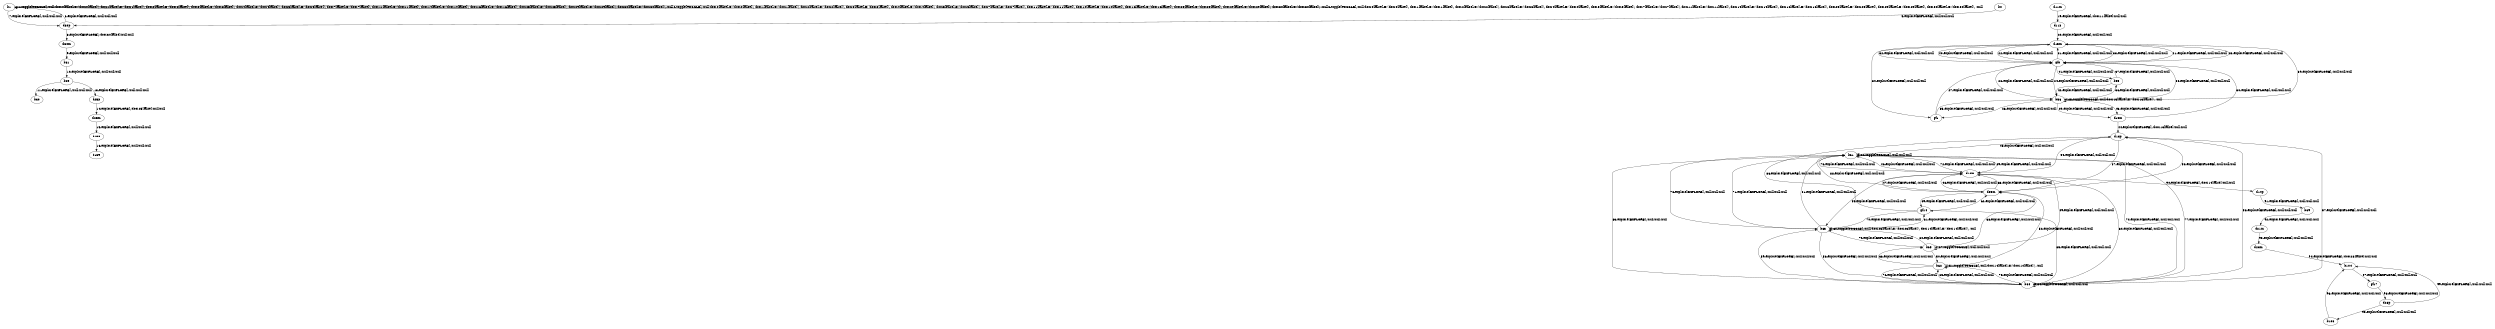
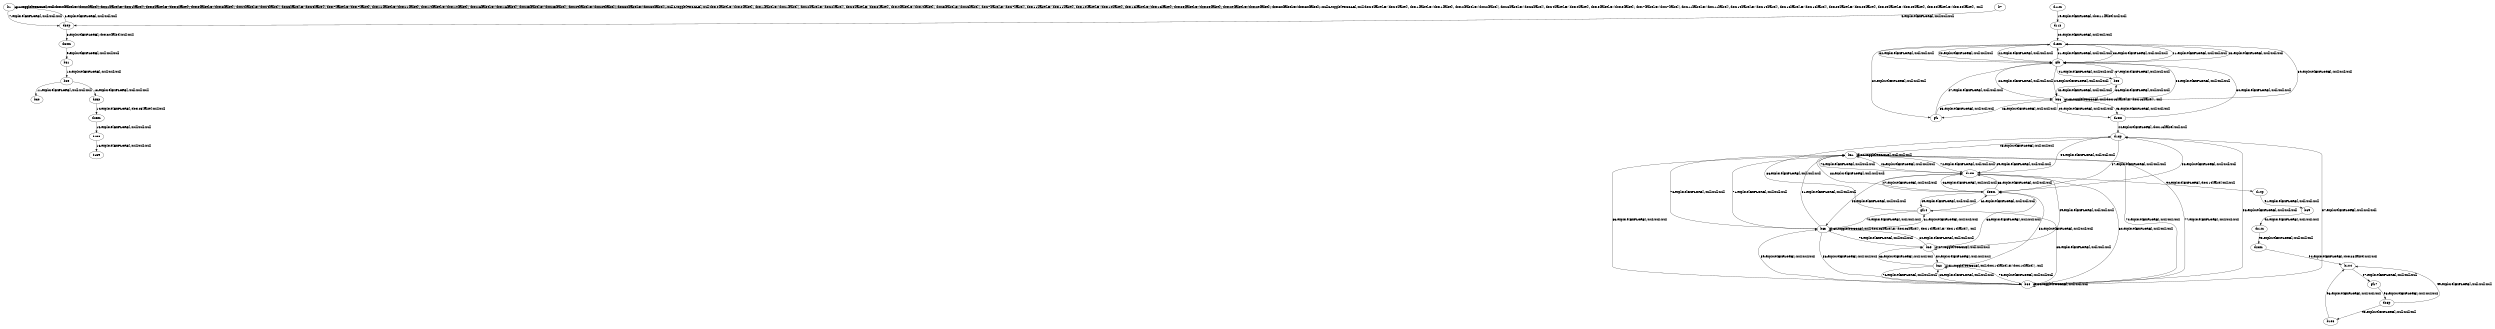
node "b0": label "b0" -> "b7"
